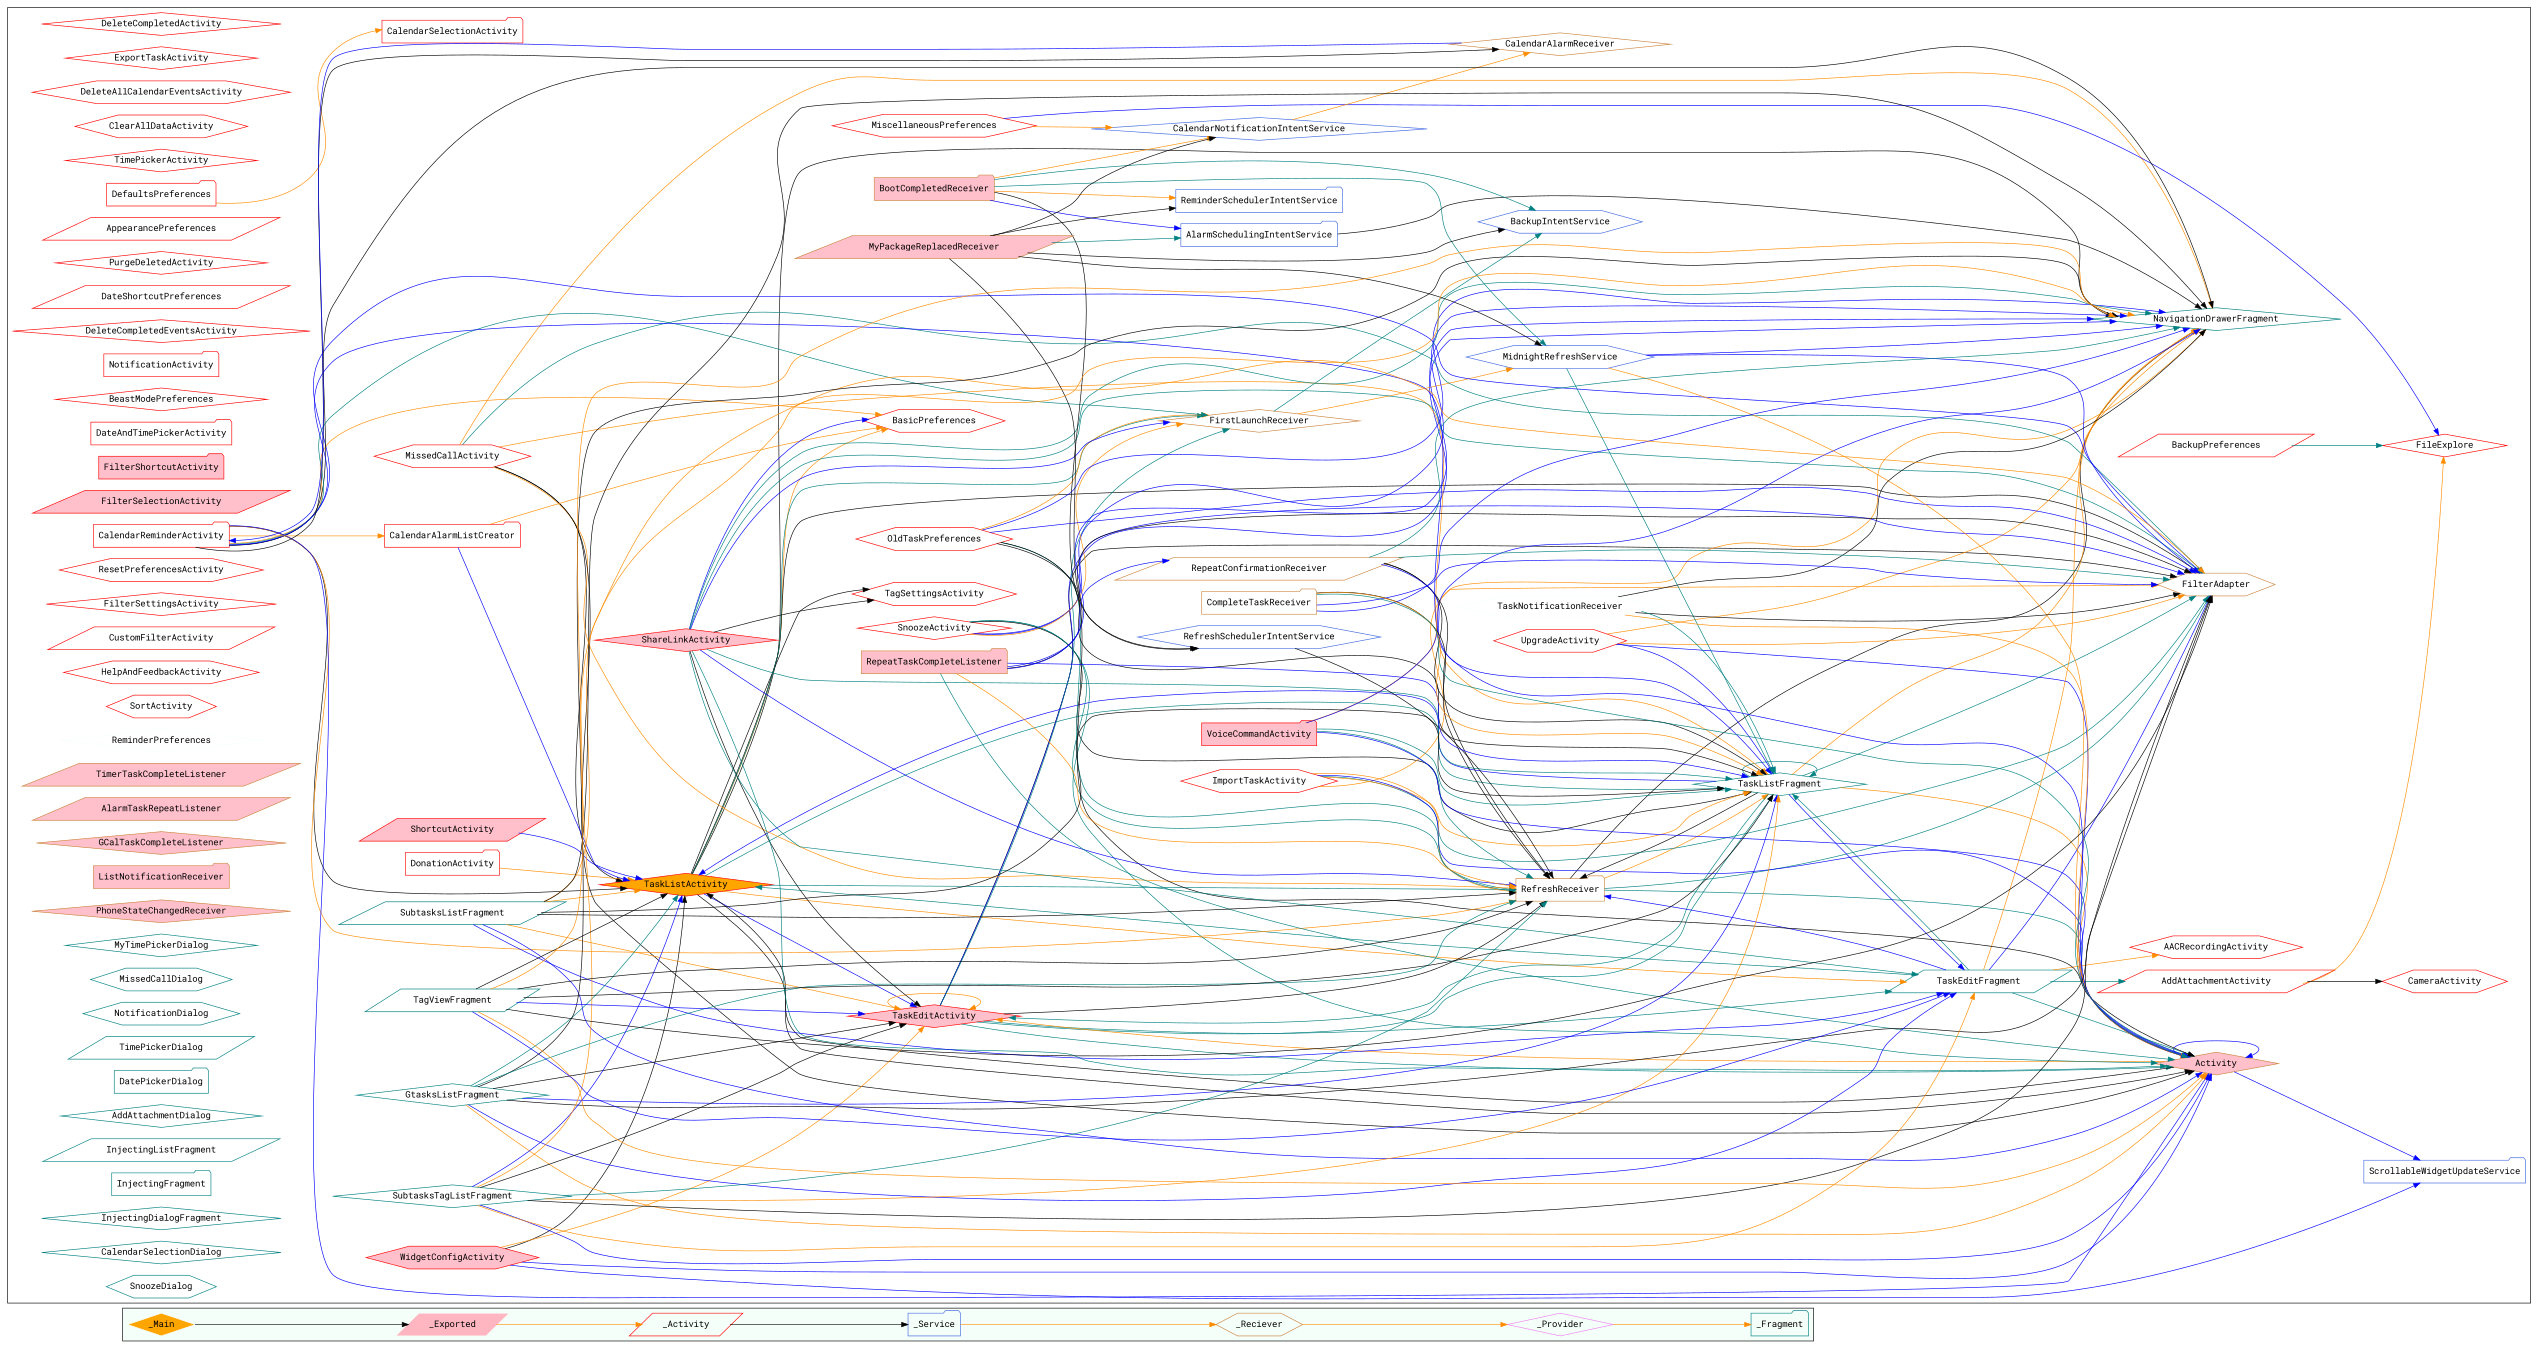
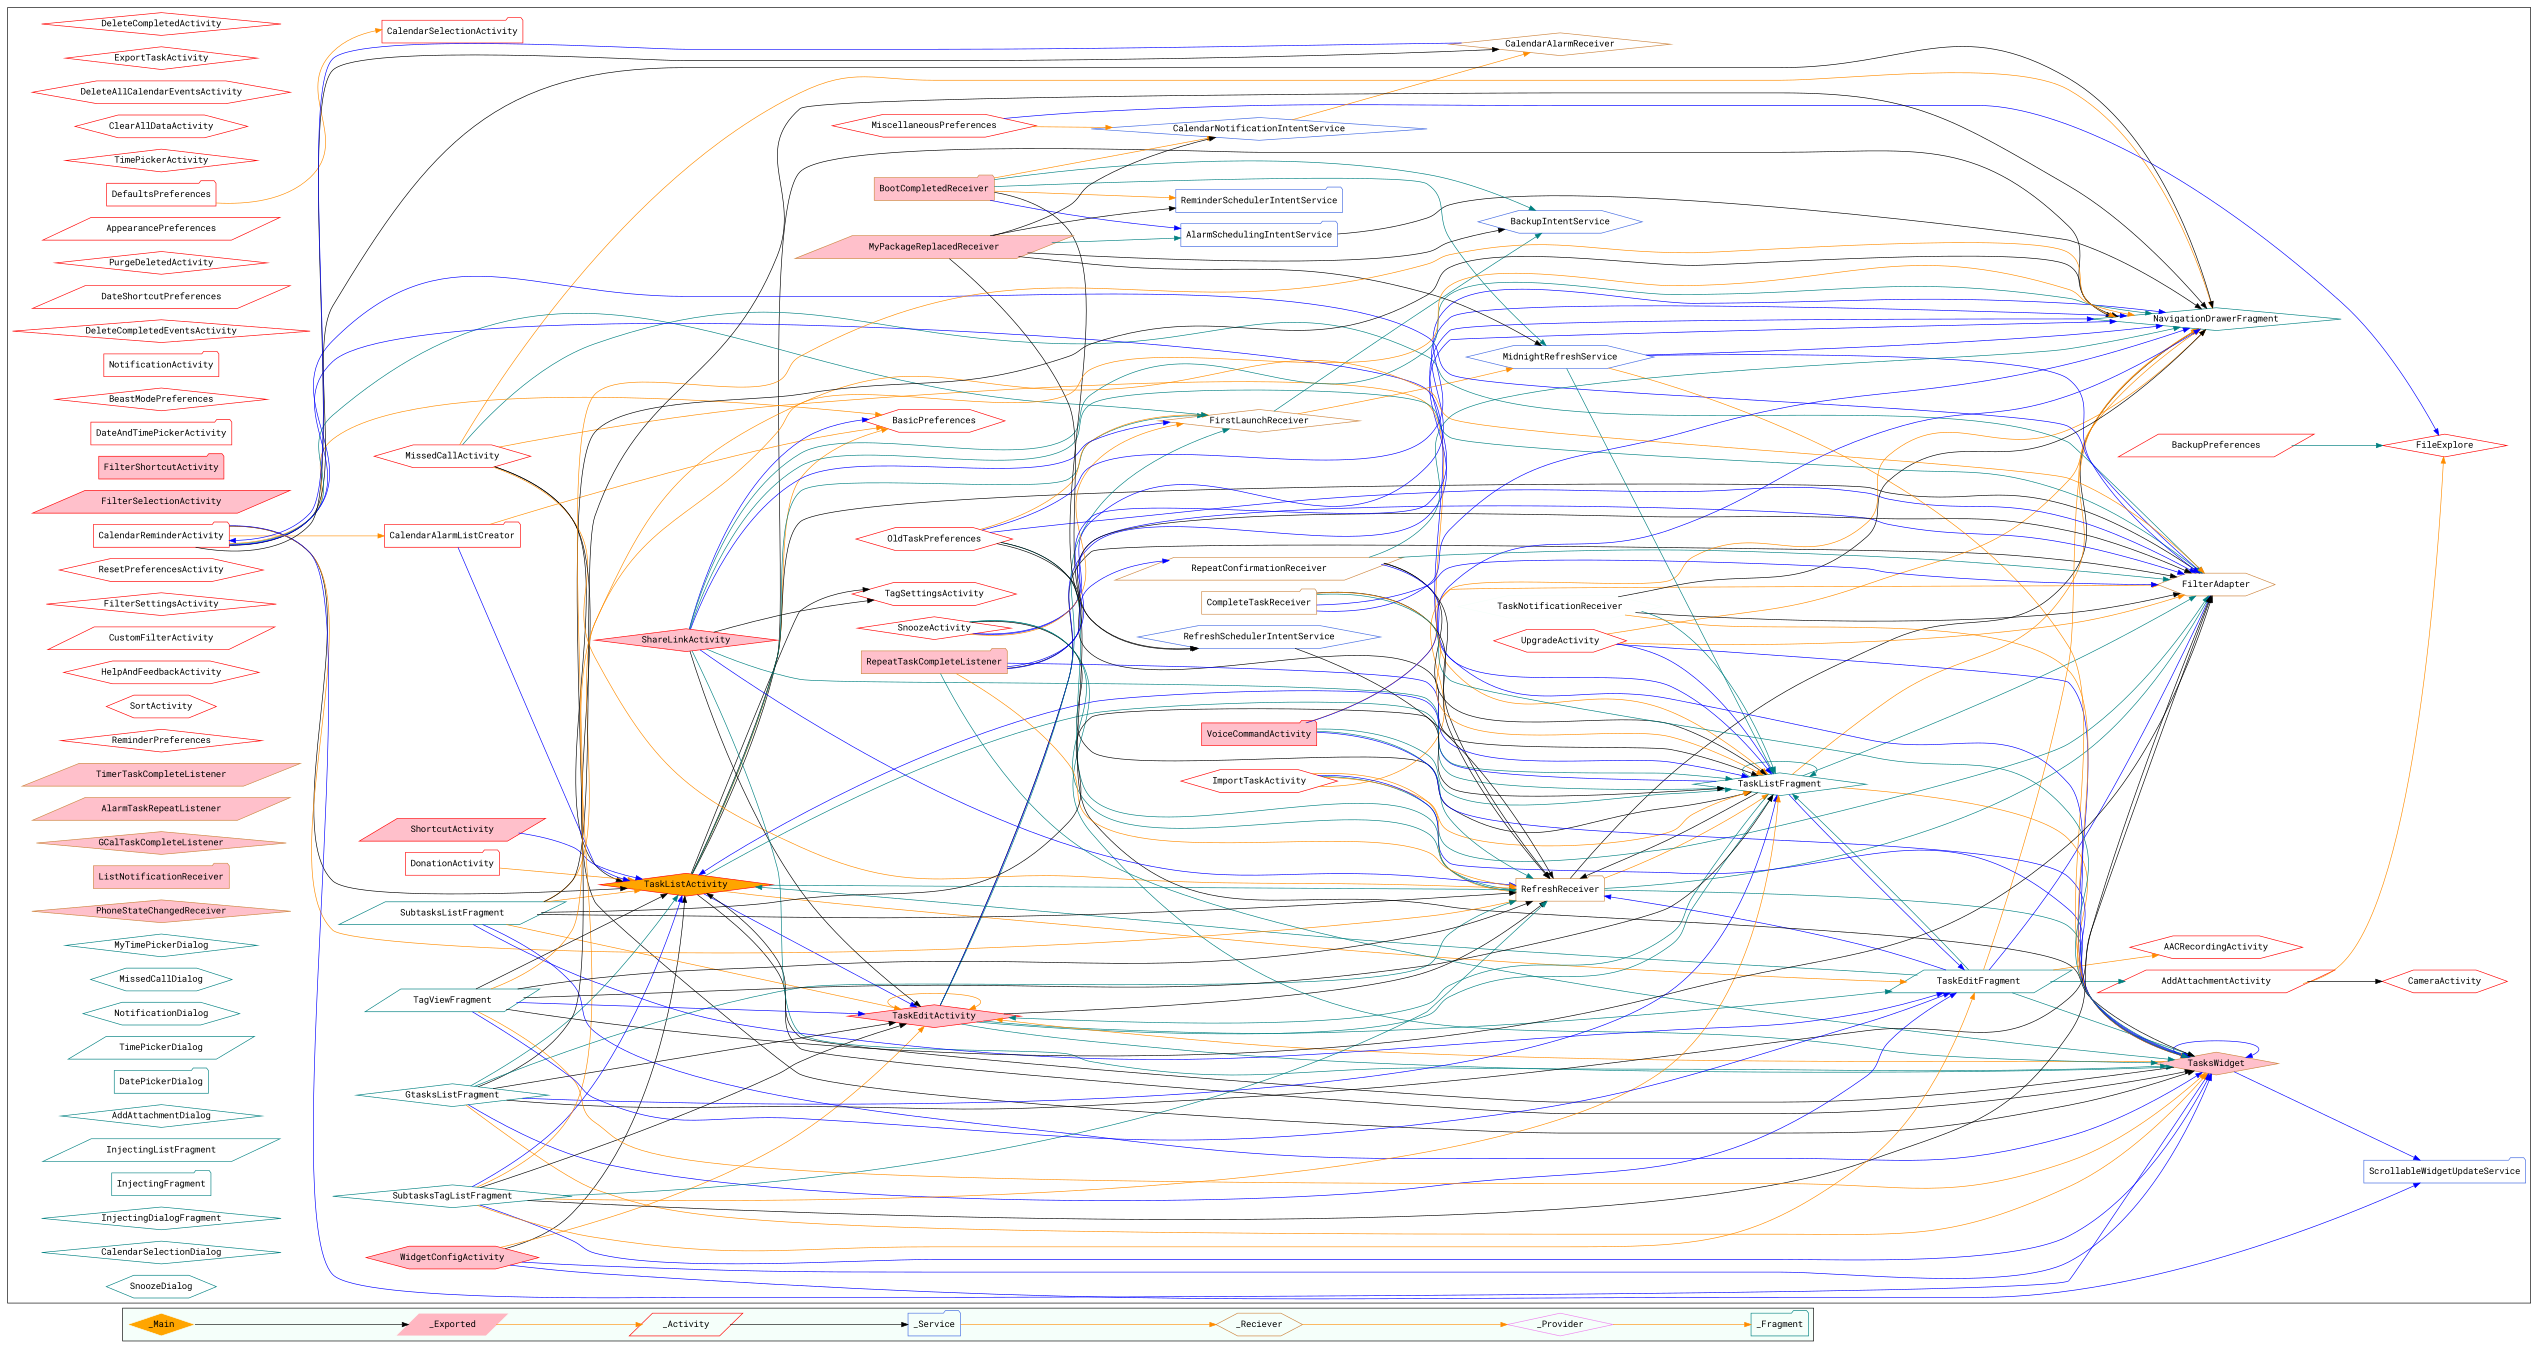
node "ReminderPreferences": color mintcream -> red
edge "ShareLinkActivity" -> "TaskEditFragment": removed
node "Activity": label "Activity" -> "TasksWidget"
